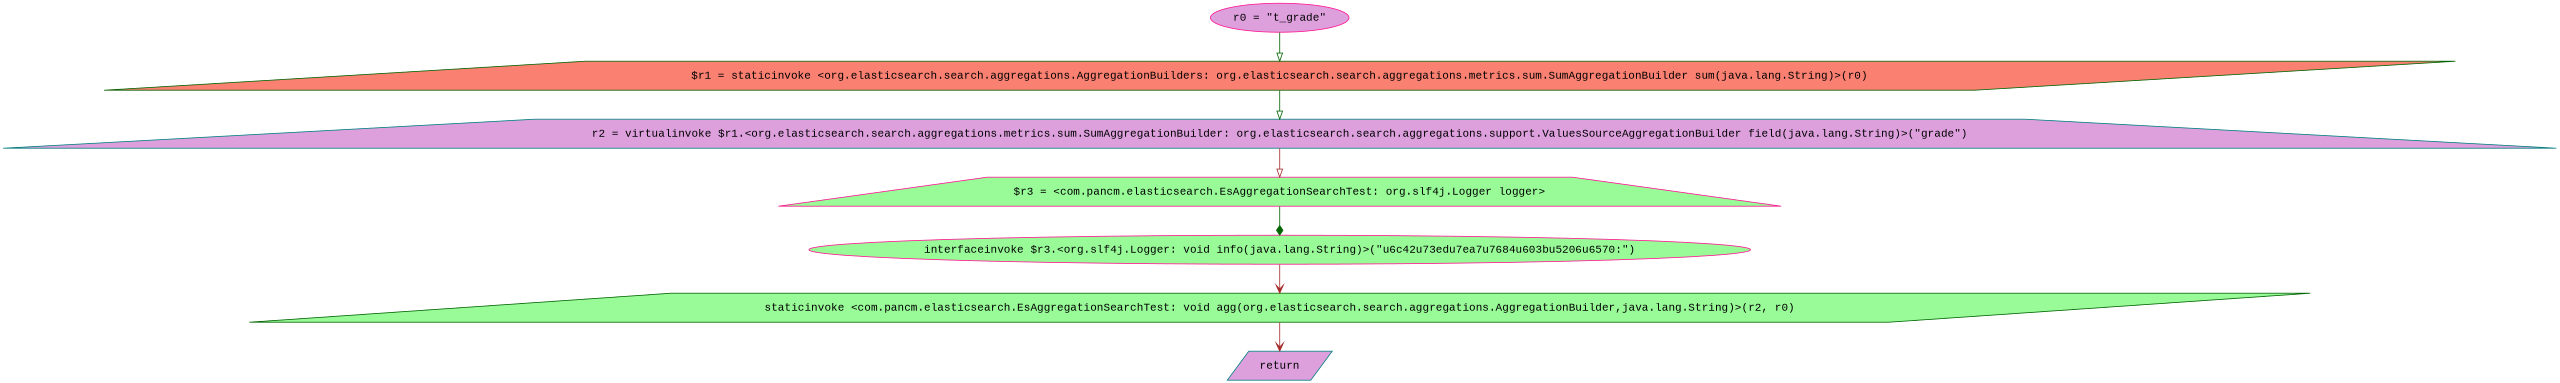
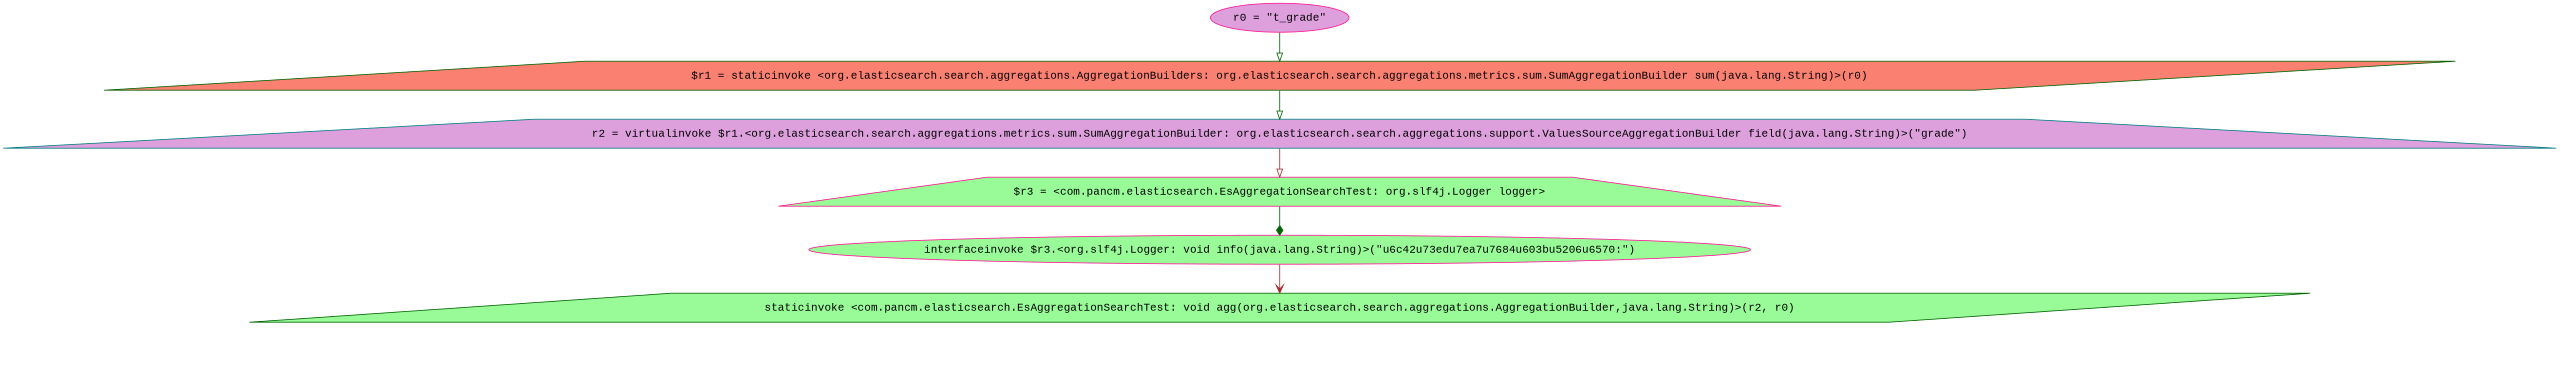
node "return": removed
